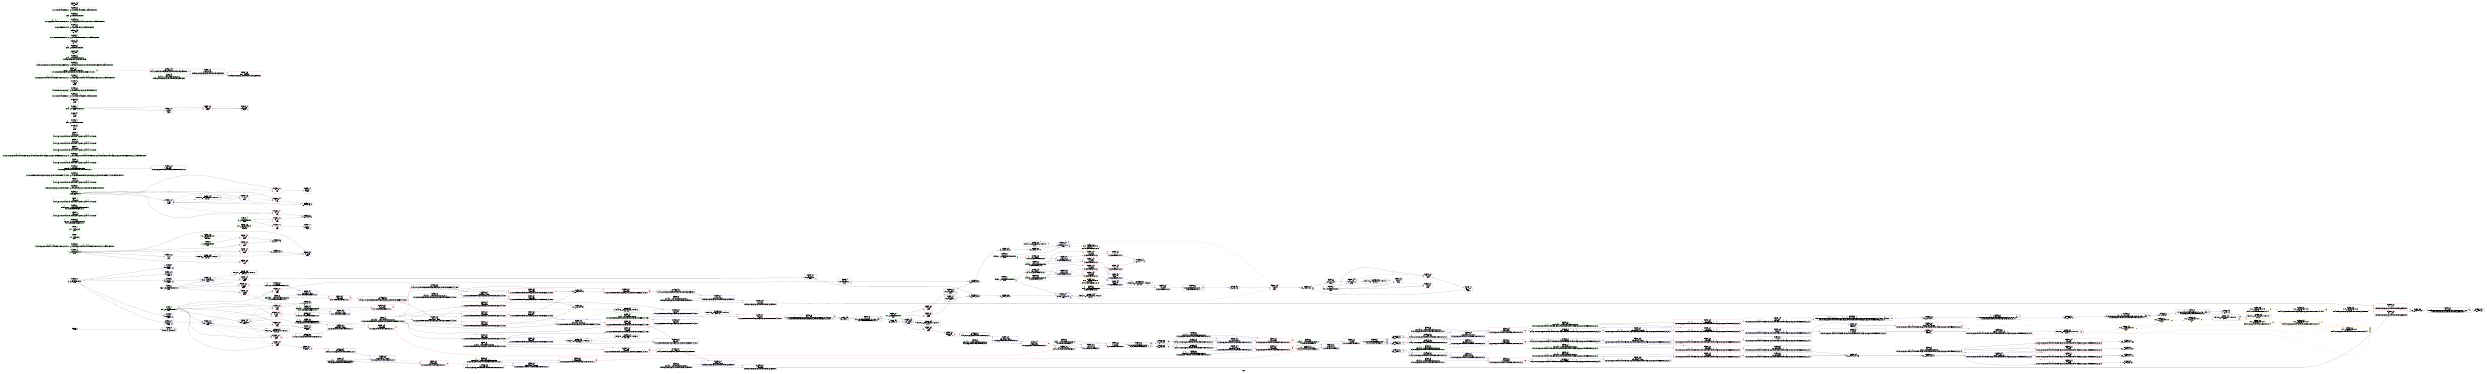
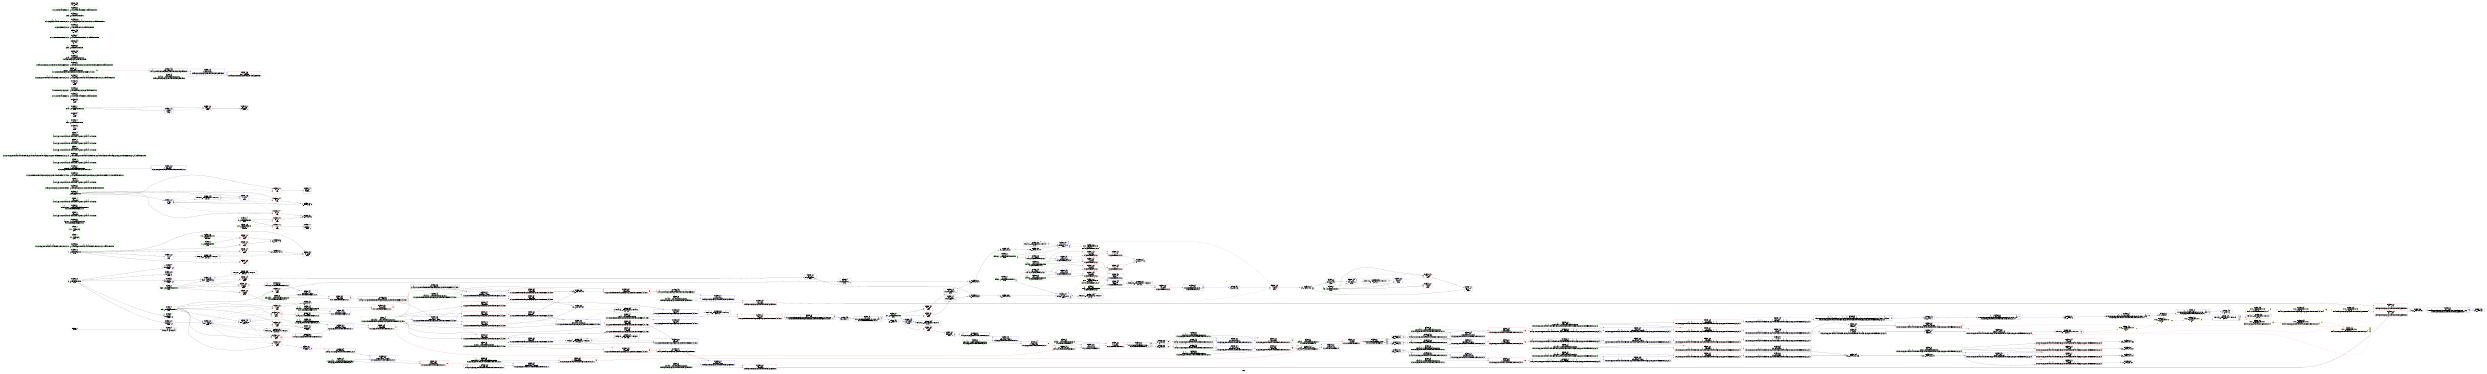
node "NodeID: 478": text "336 = ENCHI(347, )" -> "336 = PHI(347, )"
